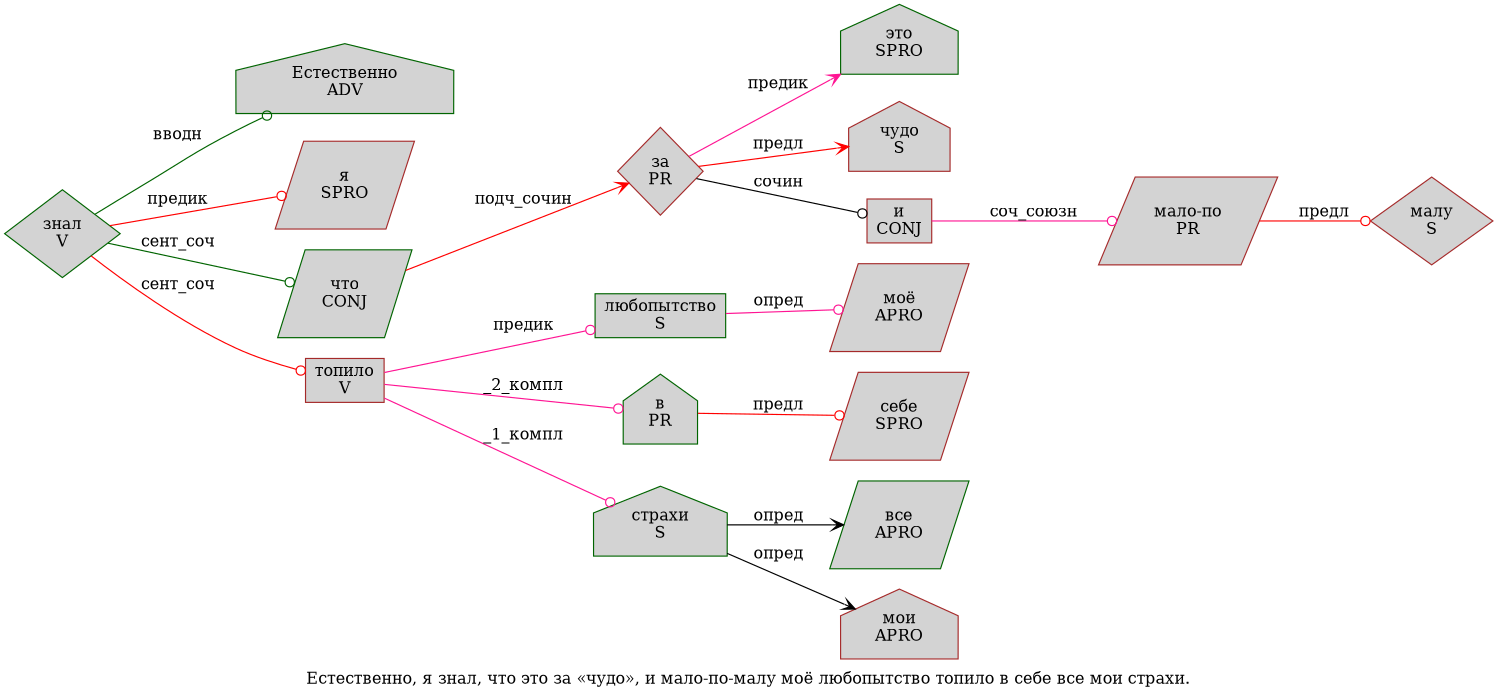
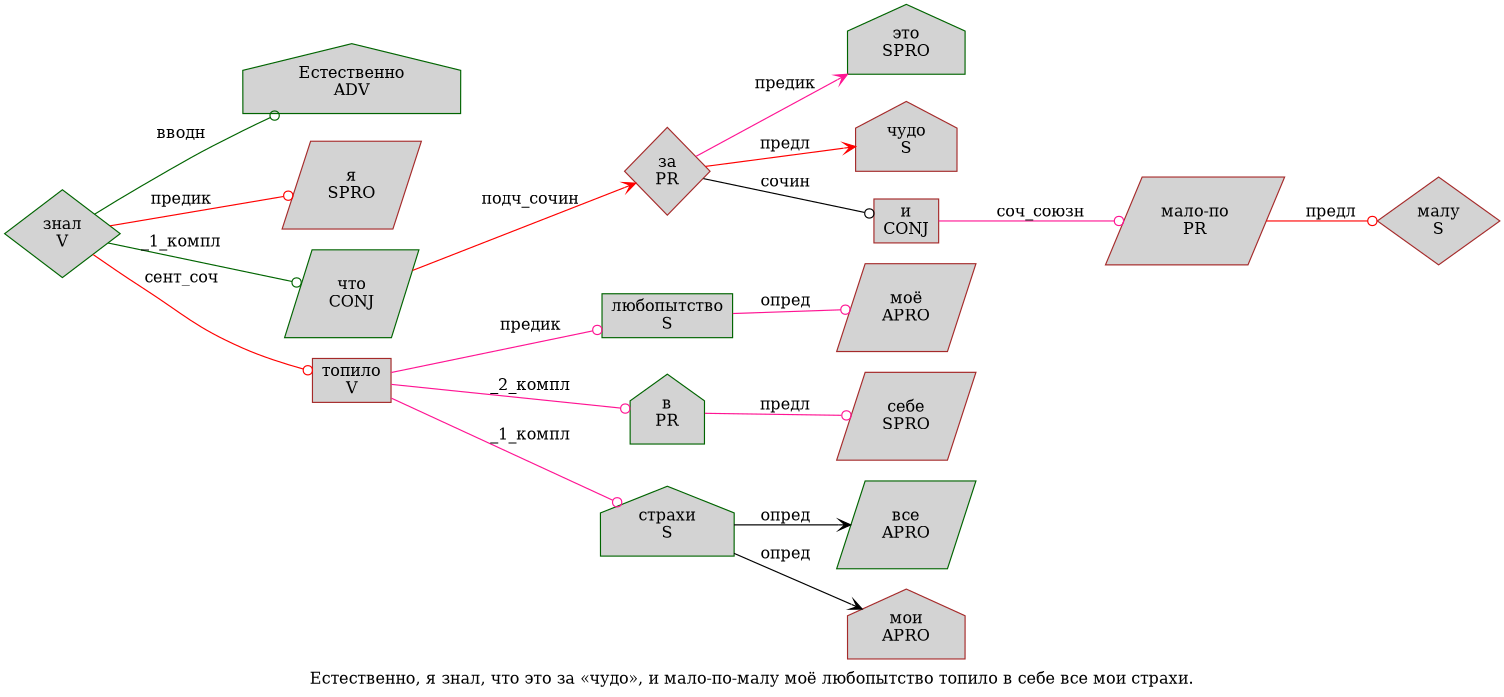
edge "знал V" -> "что CONJ": label "сент_соч" -> "_1_компл"
edge "в PR" -> "себе SPRO": color red -> deeppink
